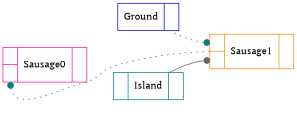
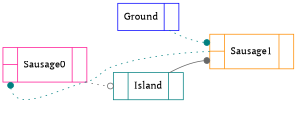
edge "Sausage0" -> "Island": added
